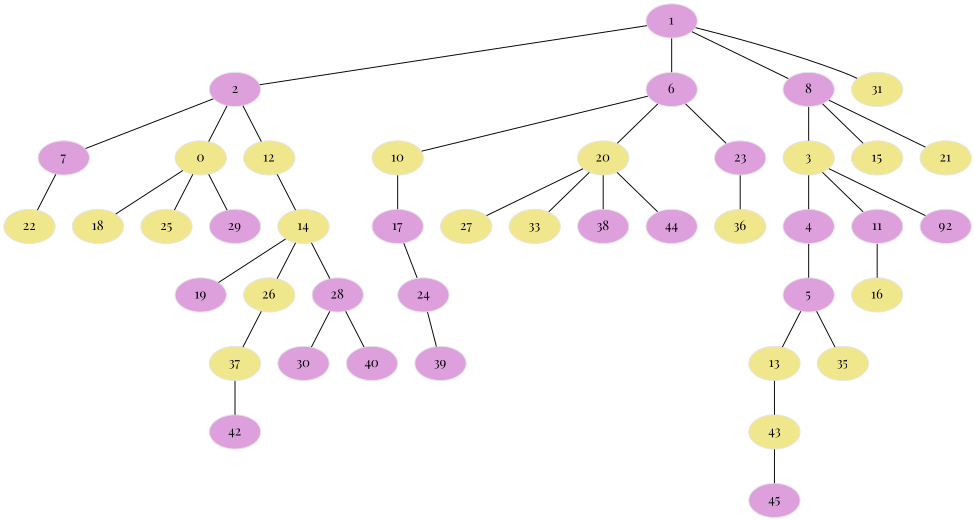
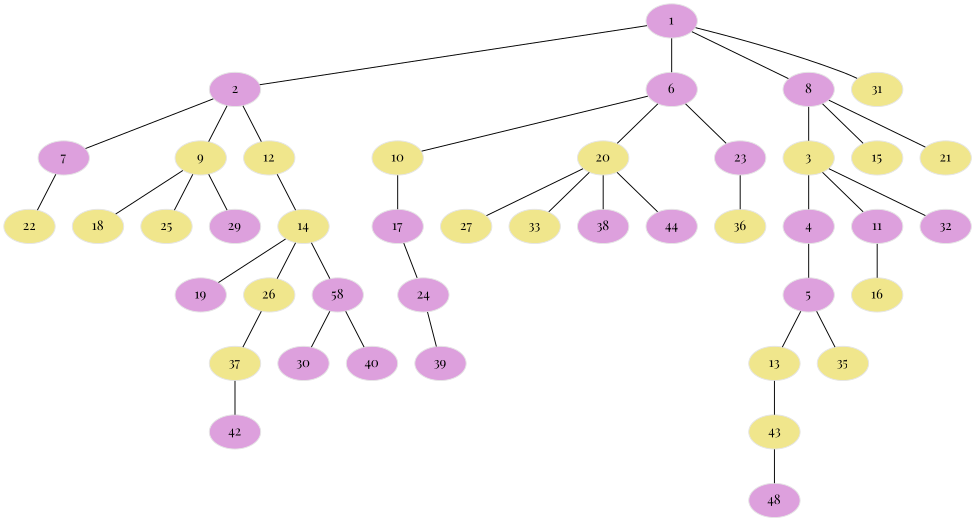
node "0": label "0" -> "9"
node "92": label "92" -> "32"
node "28": label "28" -> "58"
node "45": label "45" -> "48"
